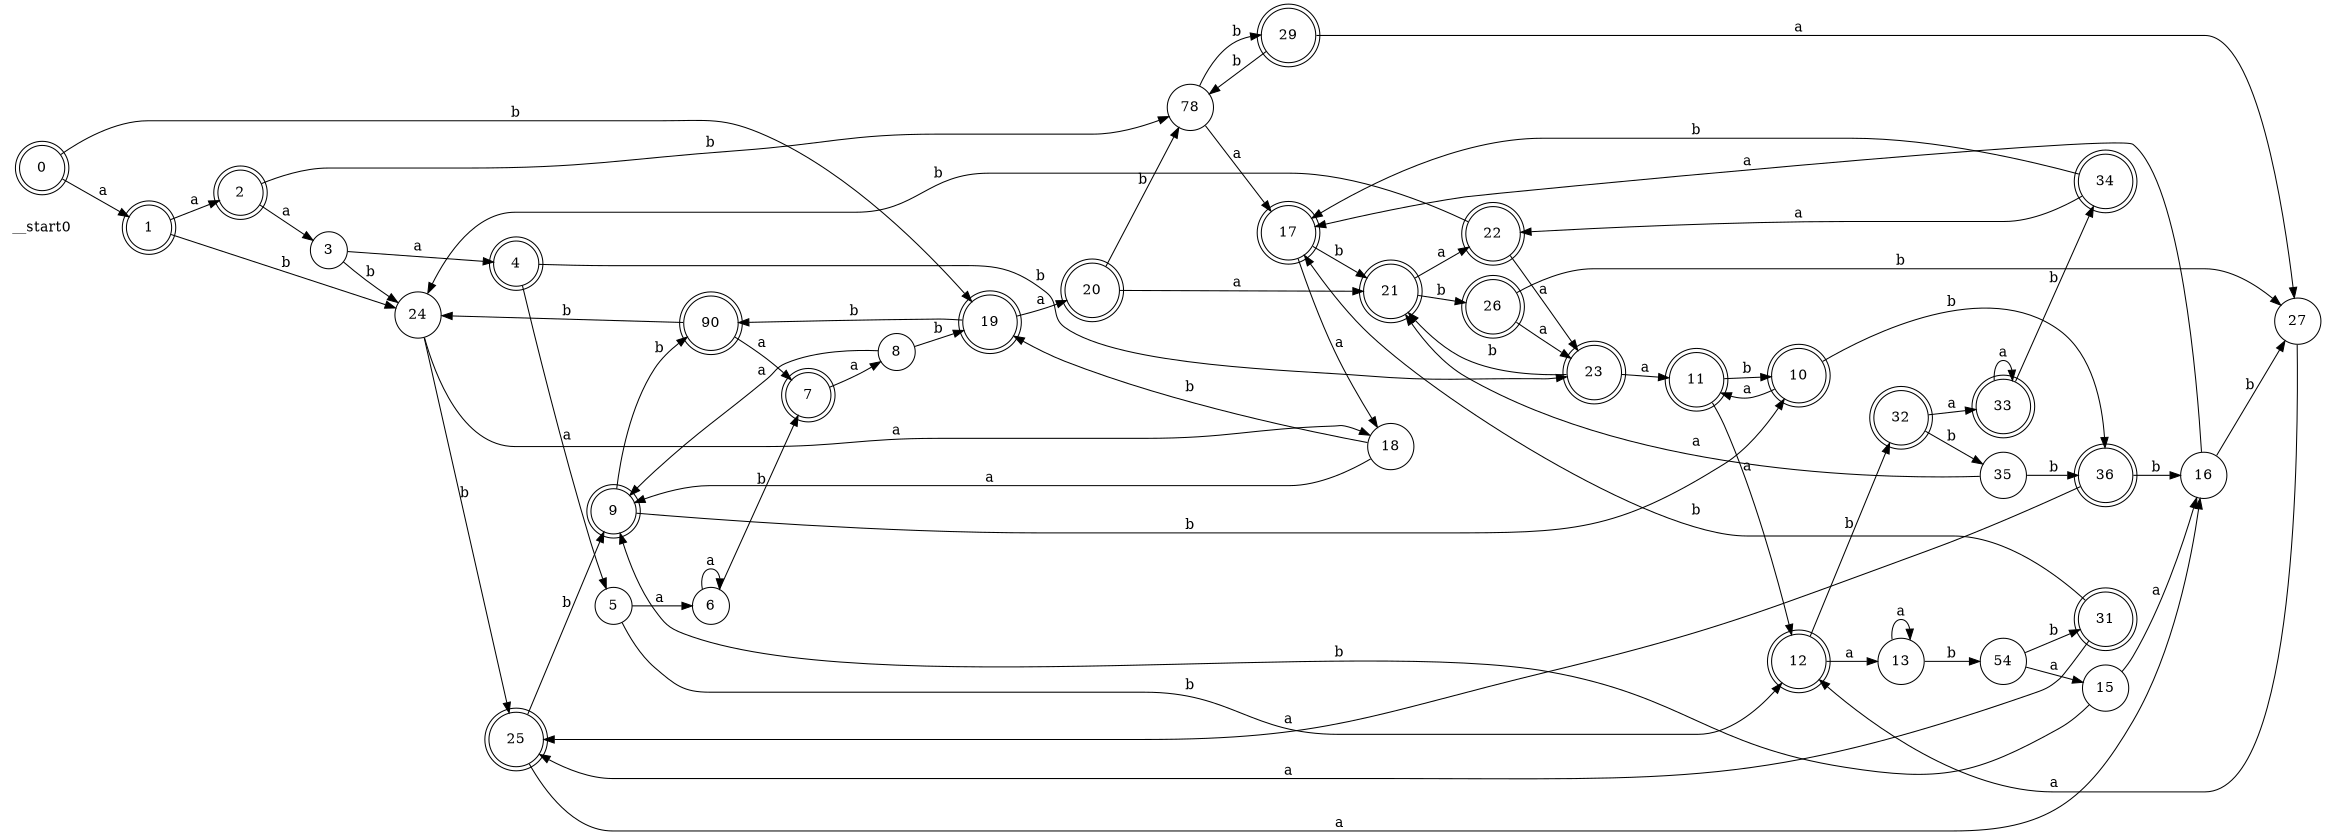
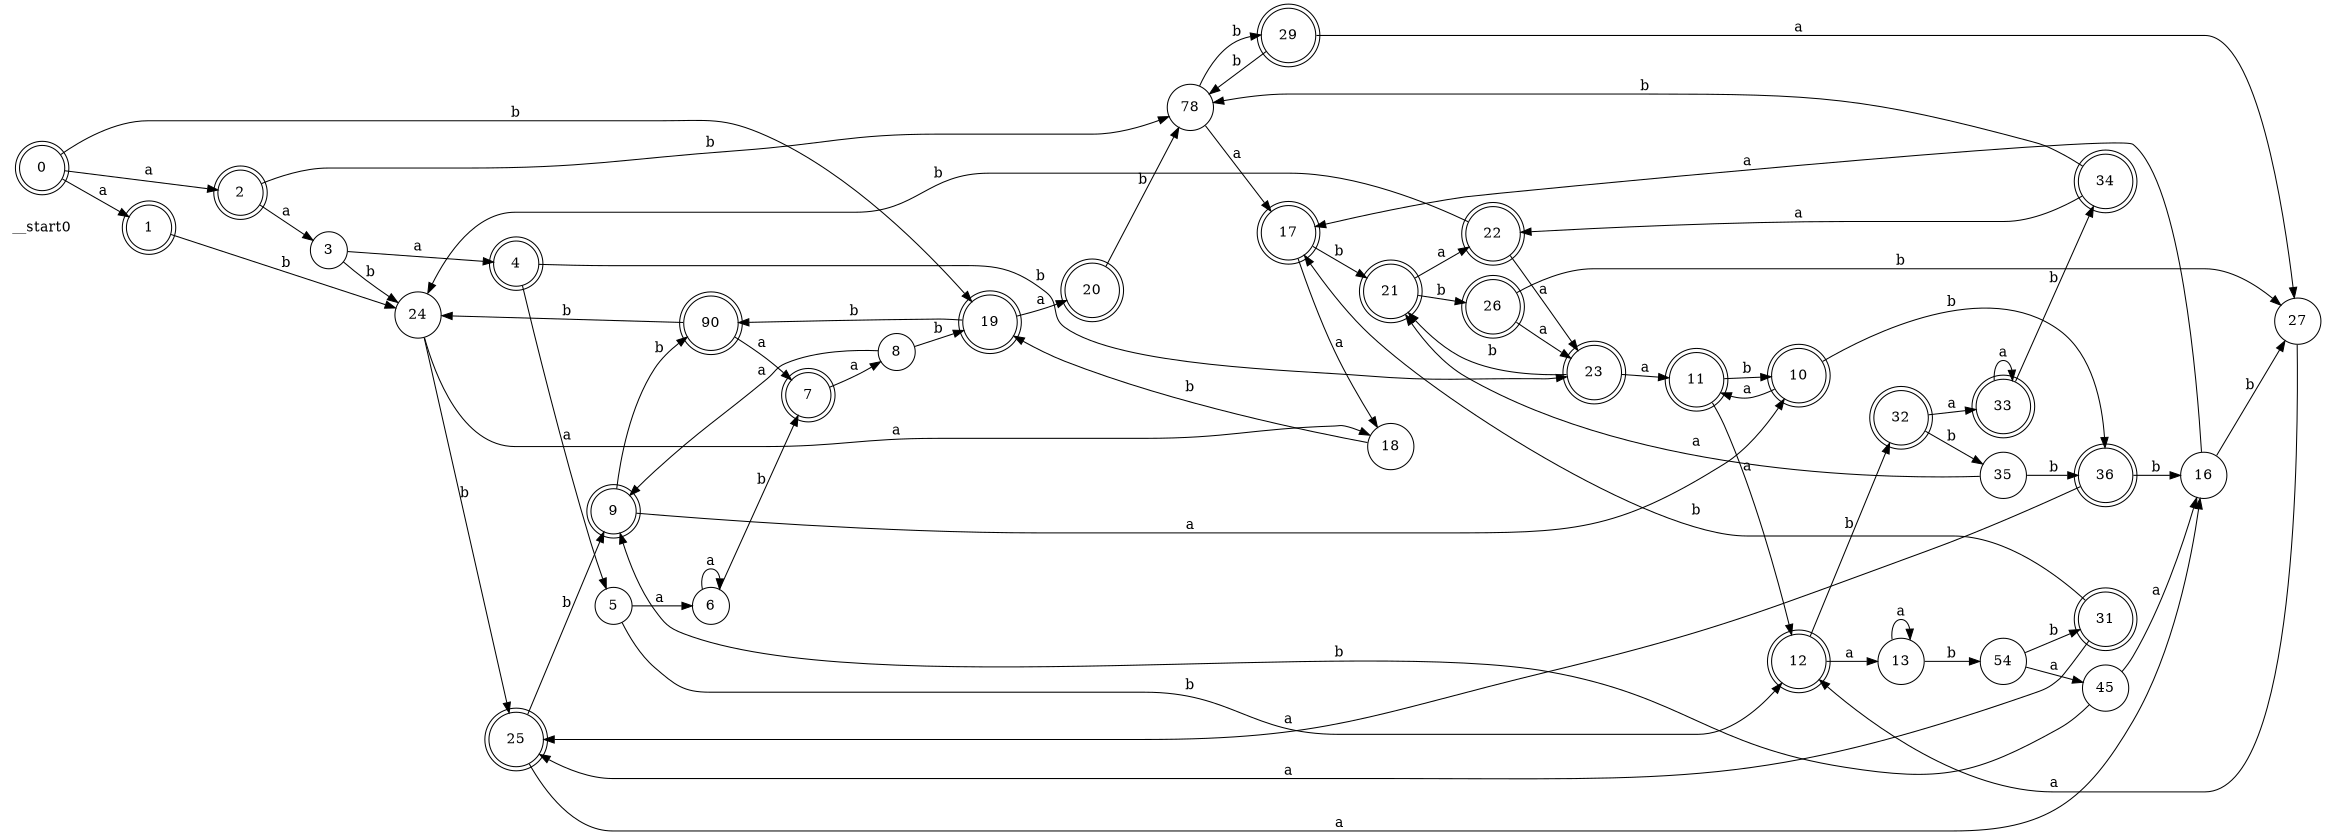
edge "34" -> "17": now "34" -> "78"
edge "1" -> "2": now "0" -> "2"
edge "20" -> "21": removed, label "a"
edge "18" -> "9": removed, label "a"
edge "9" -> "10": label "b" -> "a"
node "15": label "15" -> "45"
